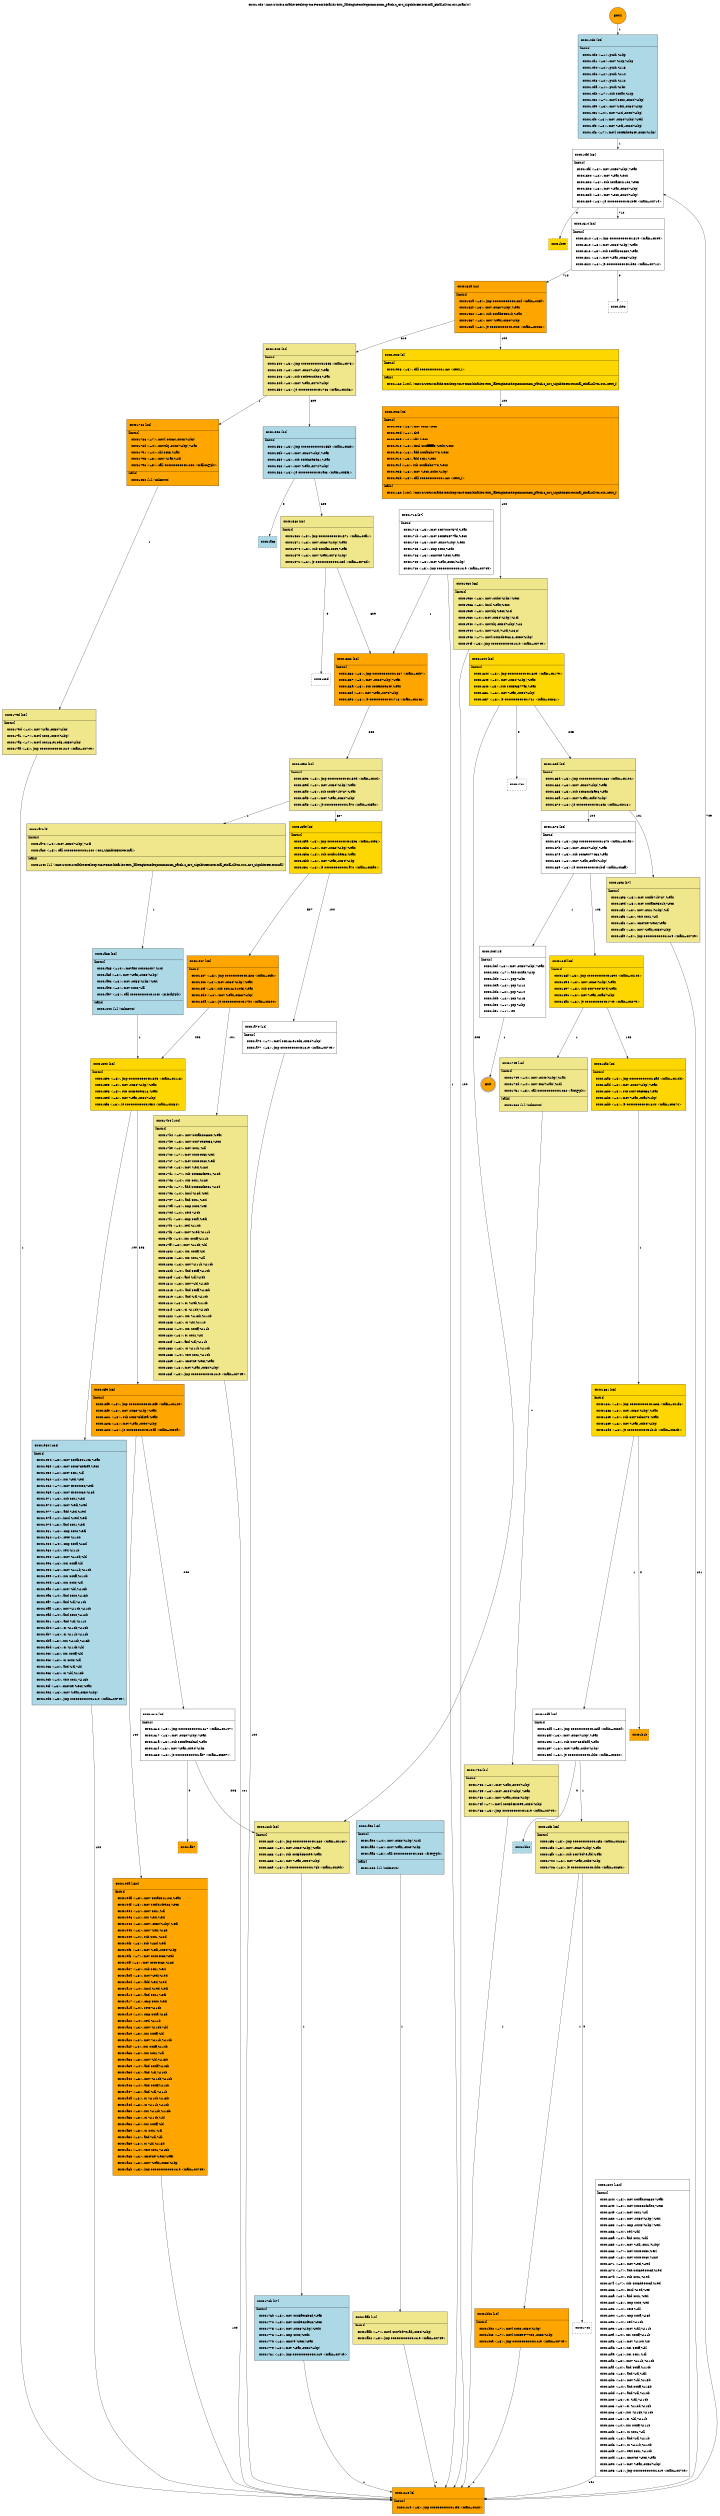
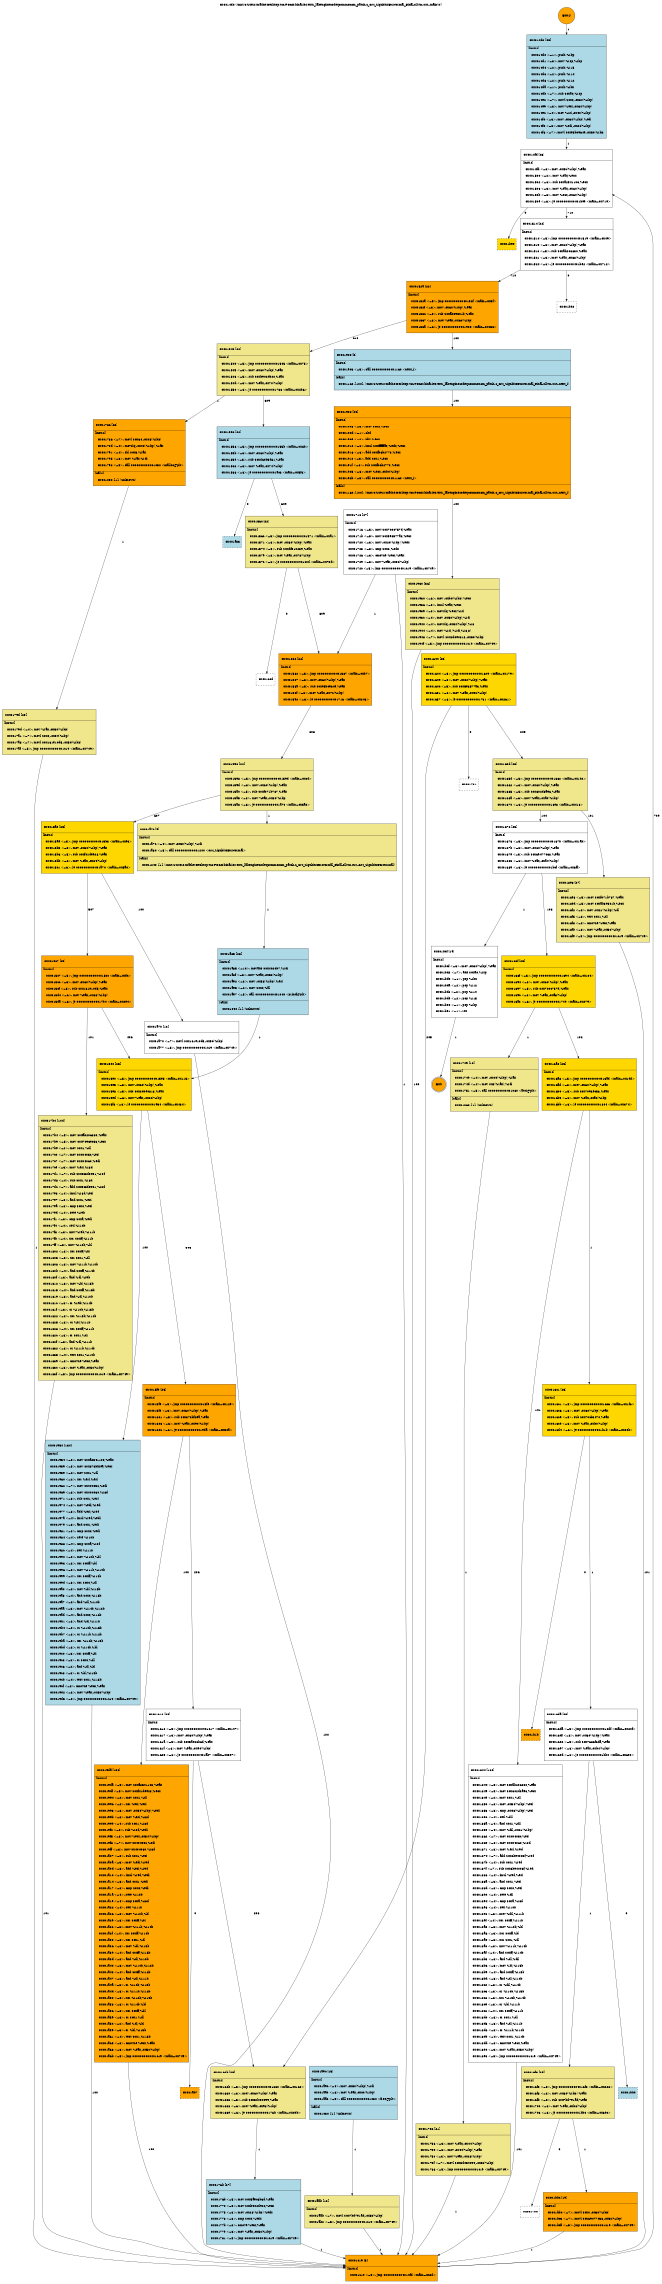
node "0x401903 [5]": fillcolor gold -> lightblue
edge "0x4016a8 [25]" -> "0x401844 [164]": added, label "101"
